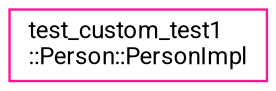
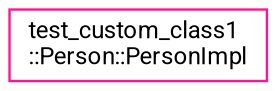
node "test_custom_test1 ::Person::PersonImpl": label "test_custom_test1 ::Person::PersonImpl" -> "test_custom_class1 ::Person::PersonImpl"
